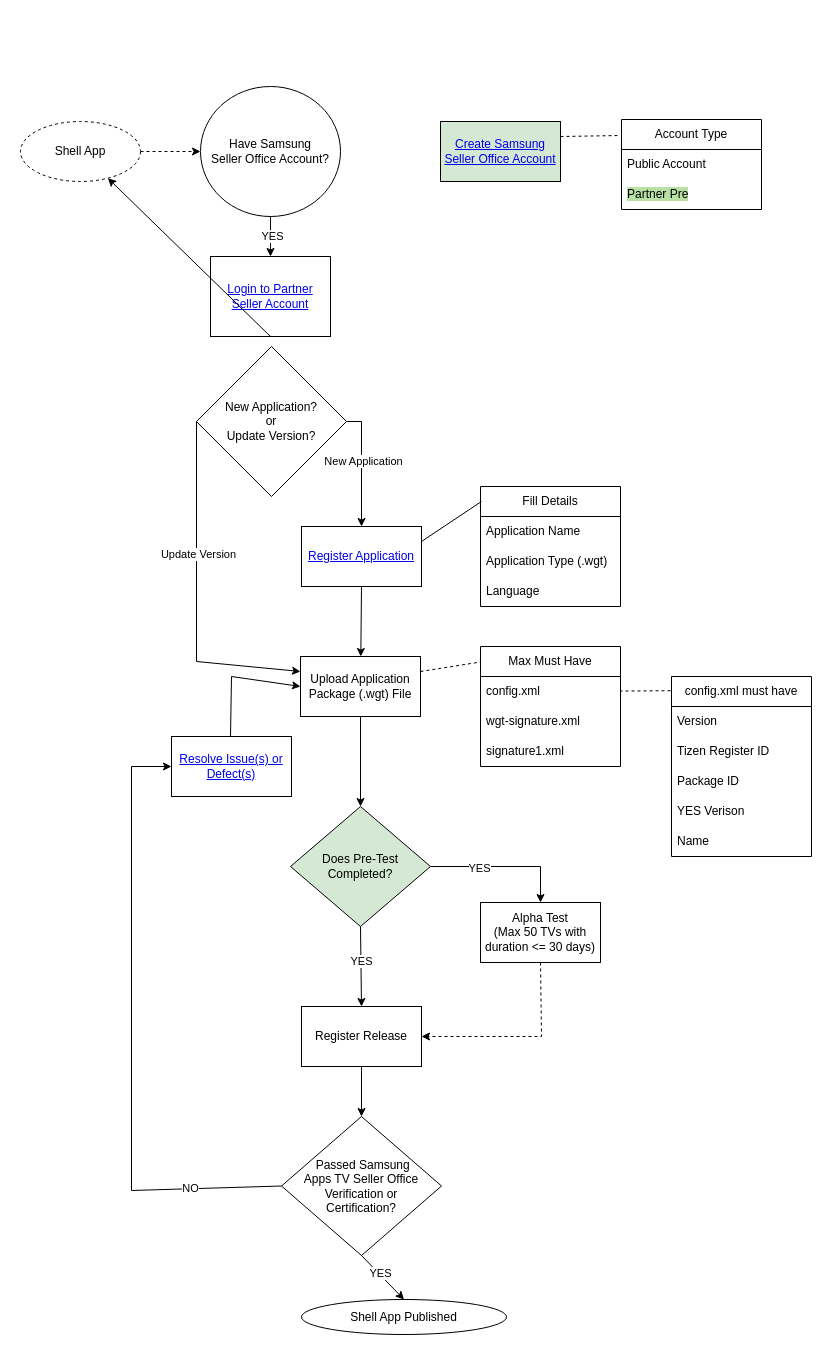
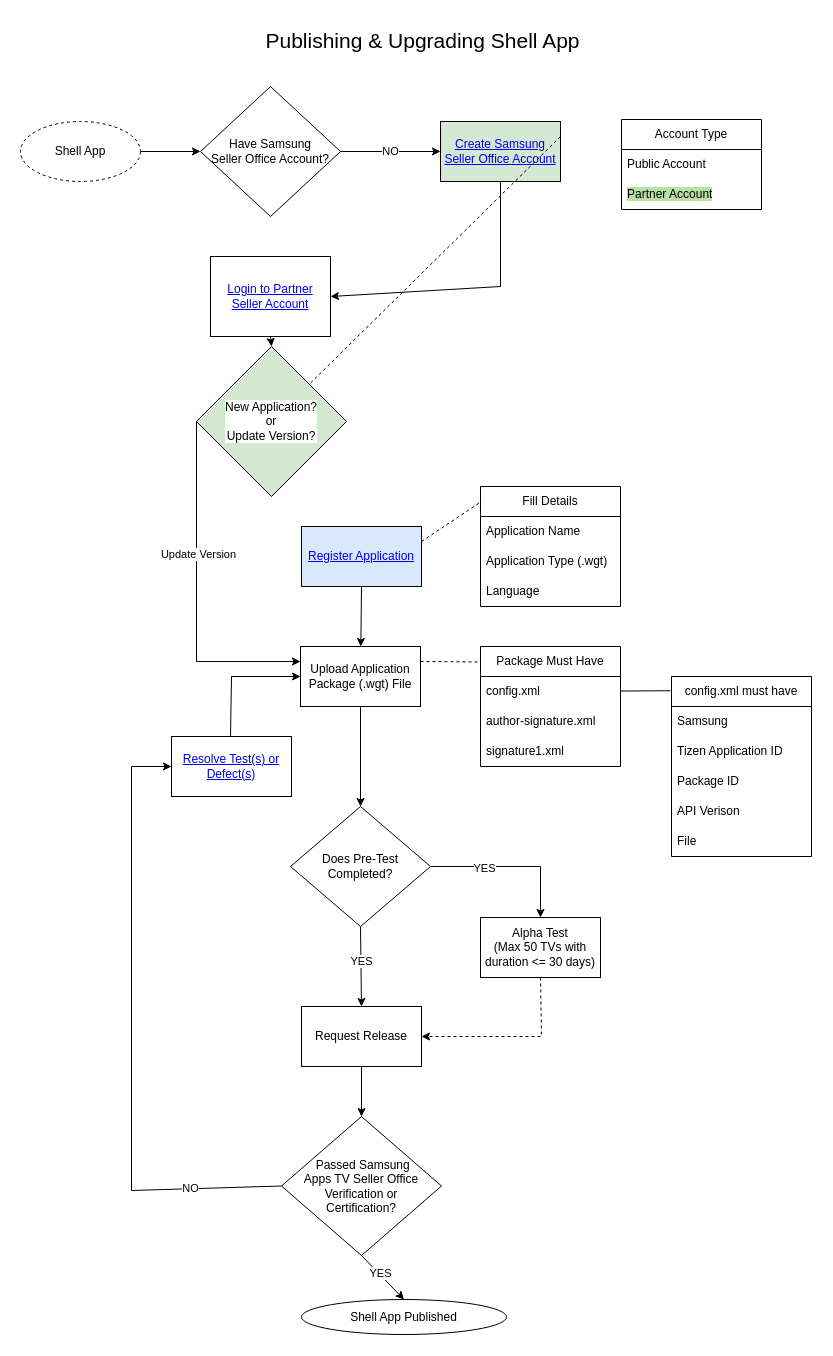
node "Publishing & Upgrading Shell App": added
edge "Create Samsung Seller Office Account" -- "Account Type": now "Create Samsung Seller Office Account" -- "New Application? or Update Version?"
edge "Shell App" -> "Have Samsung Seller Office Account?": style dashed -> solid
node "Have Samsung Seller Office Account?": shape ellipse -> diamond
edge "Have Samsung Seller Office Account?" -> "Create Samsung Seller Office Account": added, label "NO"
node "Partner Pre": label "Partner Pre" -> "Partner Account"
edge "Have Samsung Seller Office Account?" -> "Login to Partner Seller Account": removed, label "YES"
edge "Login to Partner Seller Account" -> "Shell App": now "Login to Partner Seller Account" -> "New Application? or Update Version?"
edge "Create Samsung Seller Office Account" -> "Login to Partner Seller Account": added
node "New Application? or Update Version?": fillcolor #ffffff -> #d5e8d4
edge "New Application? or Update Version?" -> "Register Application": removed, label "New Application"
edge "Fill Details" -- "Register Application": style solid -> dashed
node "Register Application": fillcolor #ffffff -> #dae8fc
node "Max Must Have": label "Max Must Have" -> "Package Must Have"
node "Upload Application Package (.wgt) File": moved (361, 687) -> (361, 677)
edge "config.xml" -- "config.xml must have": style dashed -> solid
node "wgt-signature.xml": label "wgt-signature.xml" -> "author-signature.xml"
node "Version": label "Version" -> "Samsung"
node "Tizen Register ID": label "Tizen Register ID" -> "Tizen Application ID"
node "Resolve Issue(s) or Defect(s)": label "Resolve Issue(s) or Defect(s)" -> "Resolve Test(s) or Defect(s)"
node "YES Verison": label "YES Verison" -> "API Verison"
node "Name": label "Name" -> "File"
node "Does Pre-Test Completed?": fillcolor #d5e8d4 -> #ffffff
node "Alpha Test (Max 50 TVs with duration <= 30 days)": moved (541, 933) -> (541, 948)
node "Register Release": label "Register Release" -> "Request Release"
